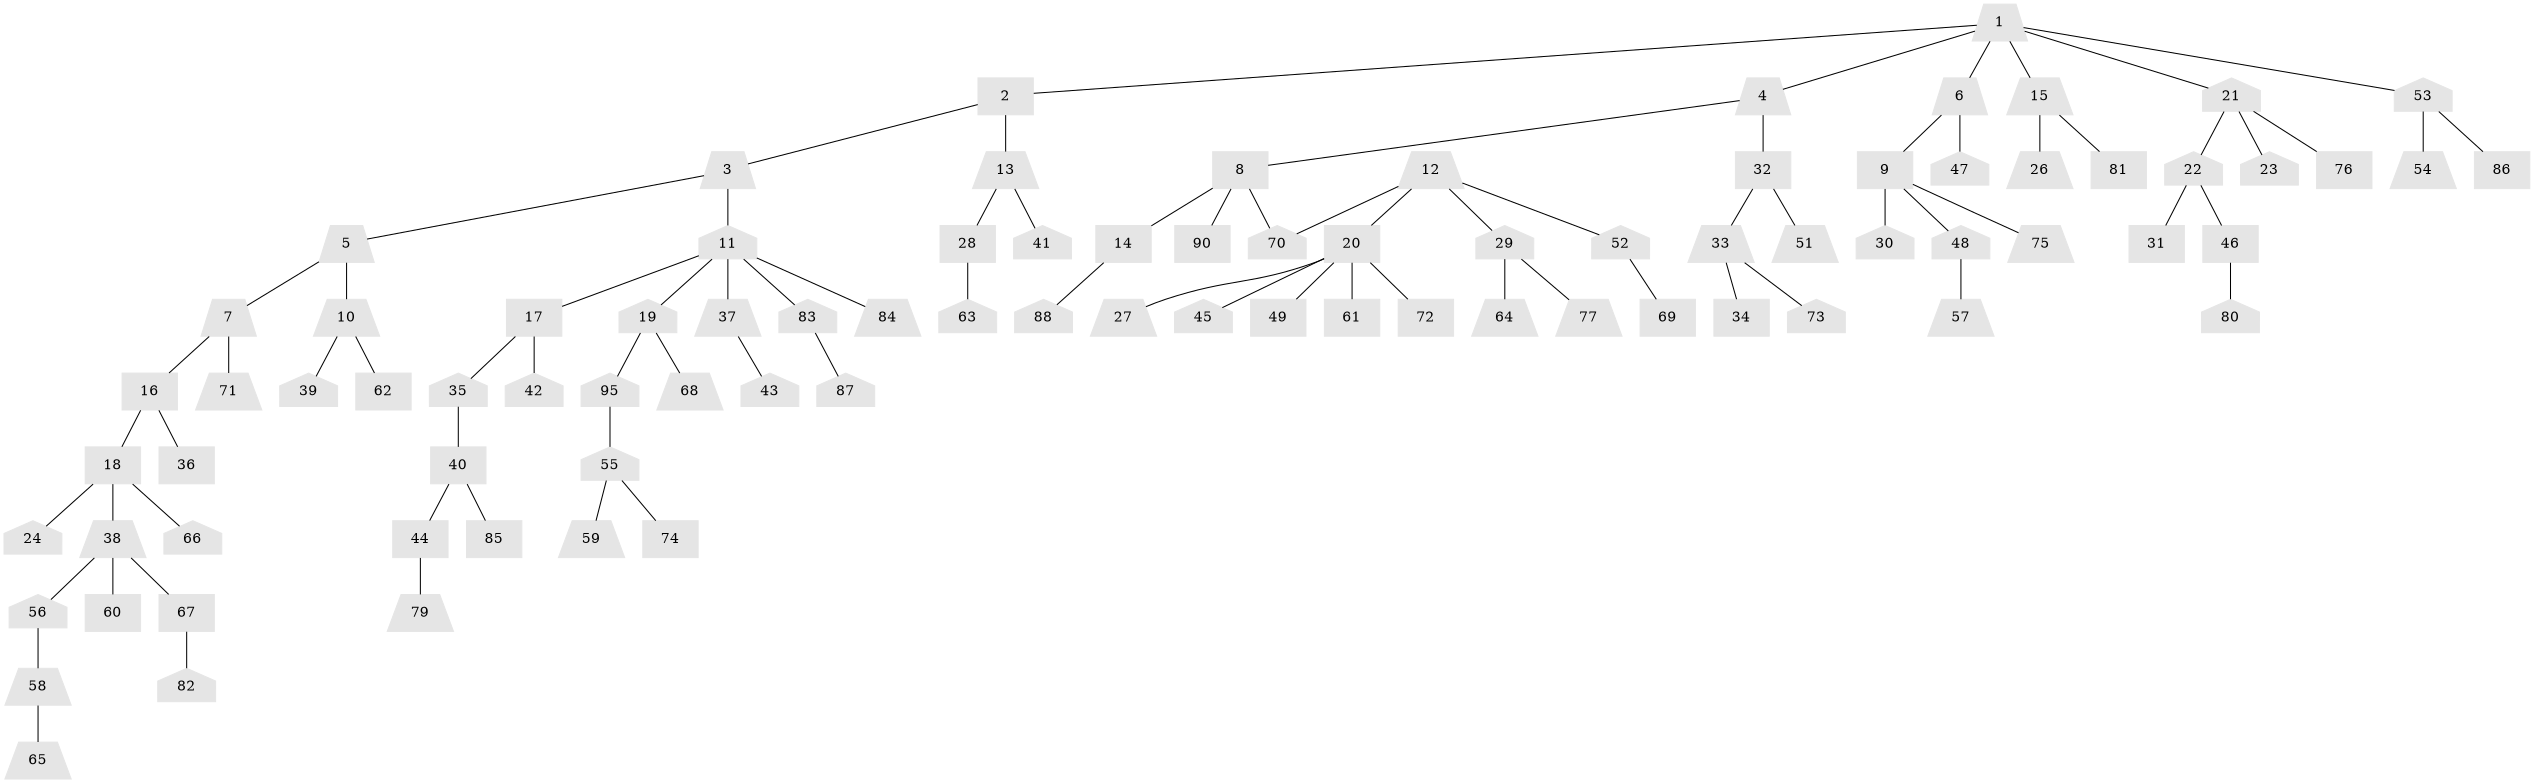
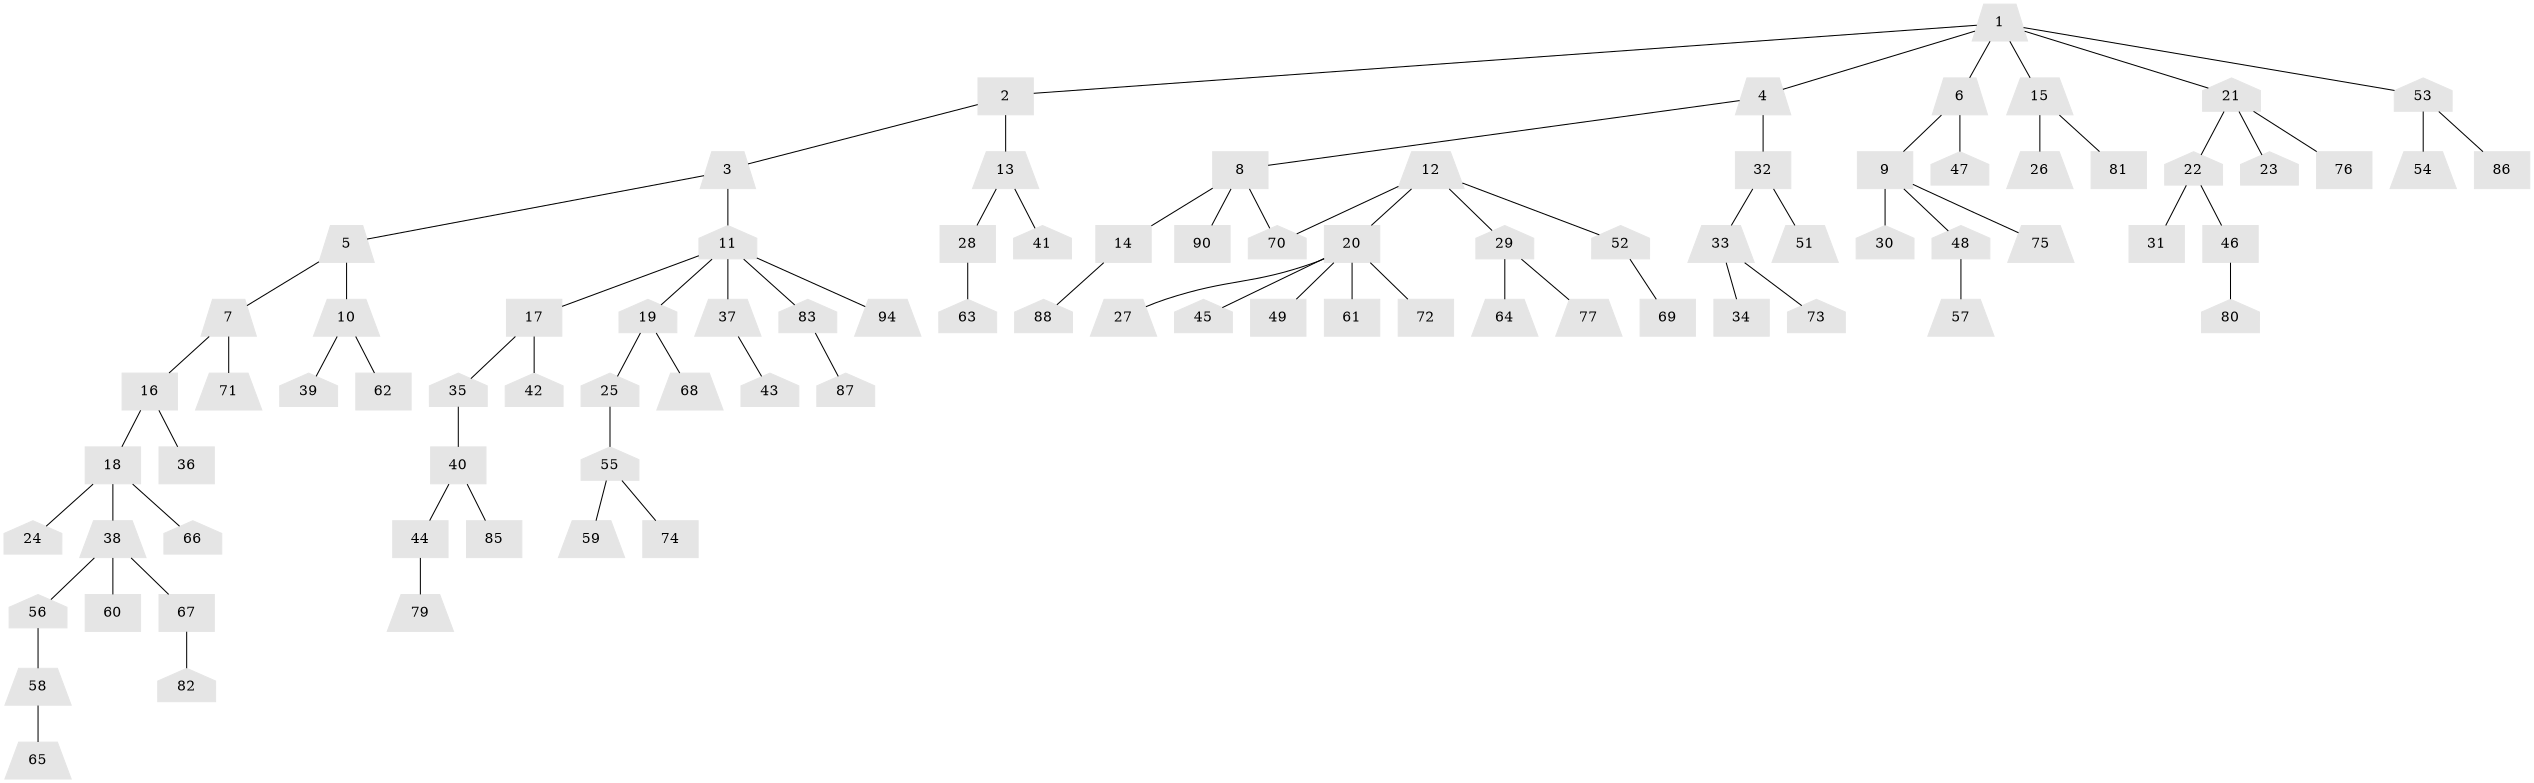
node "84": label "84" -> "94"
node "95": label "95" -> "25"
